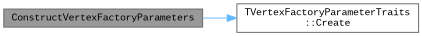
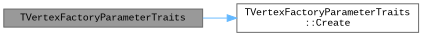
node "ConstructVertexFactoryParameters": label "ConstructVertexFactoryParameters" -> "TVertexFactoryParameterTraits"
